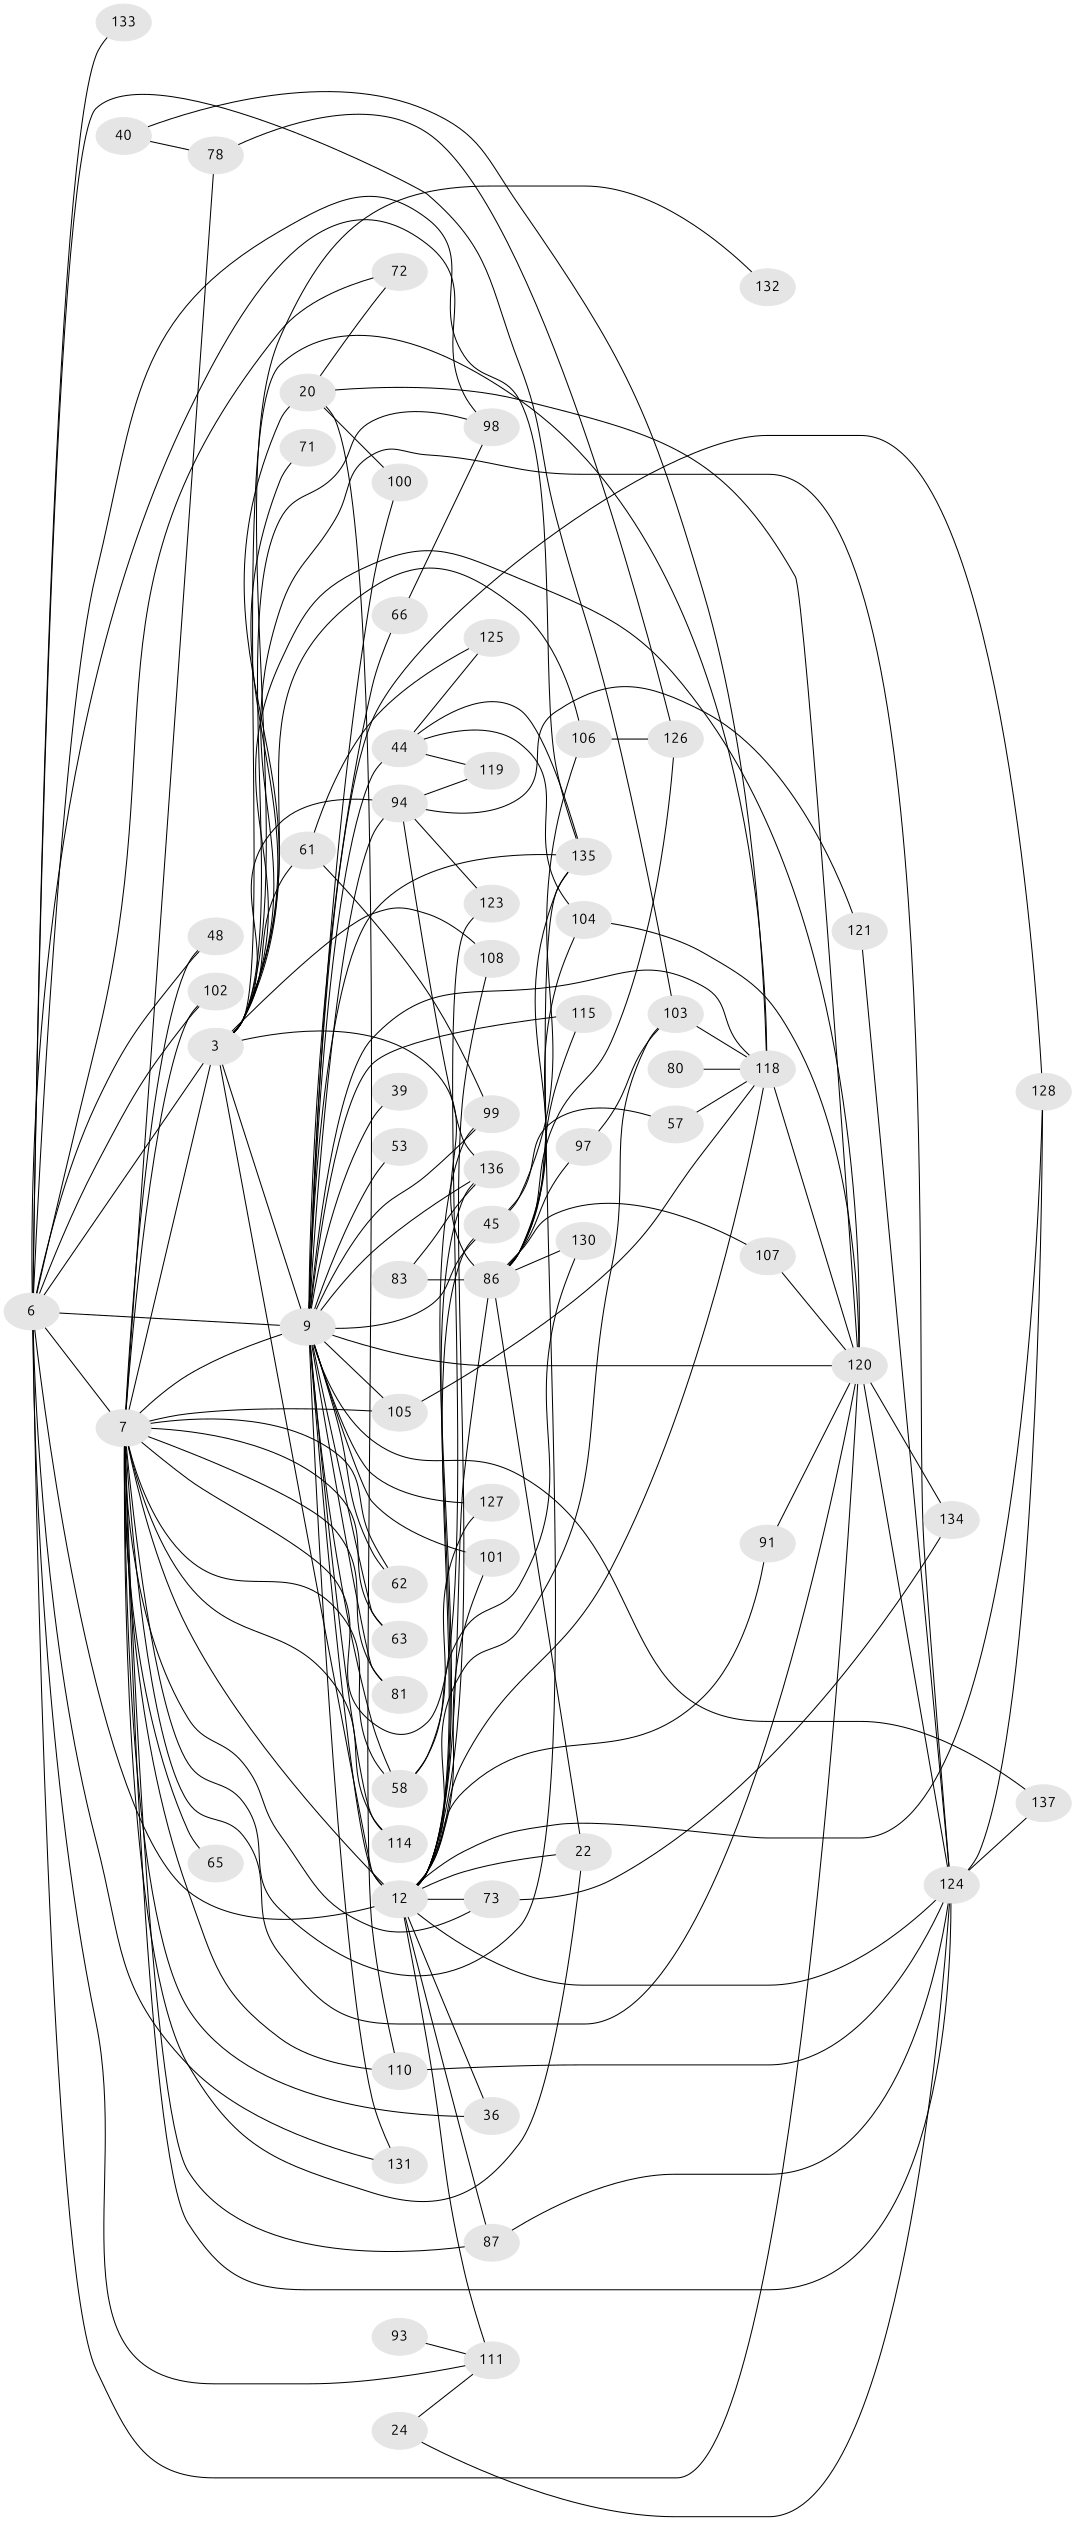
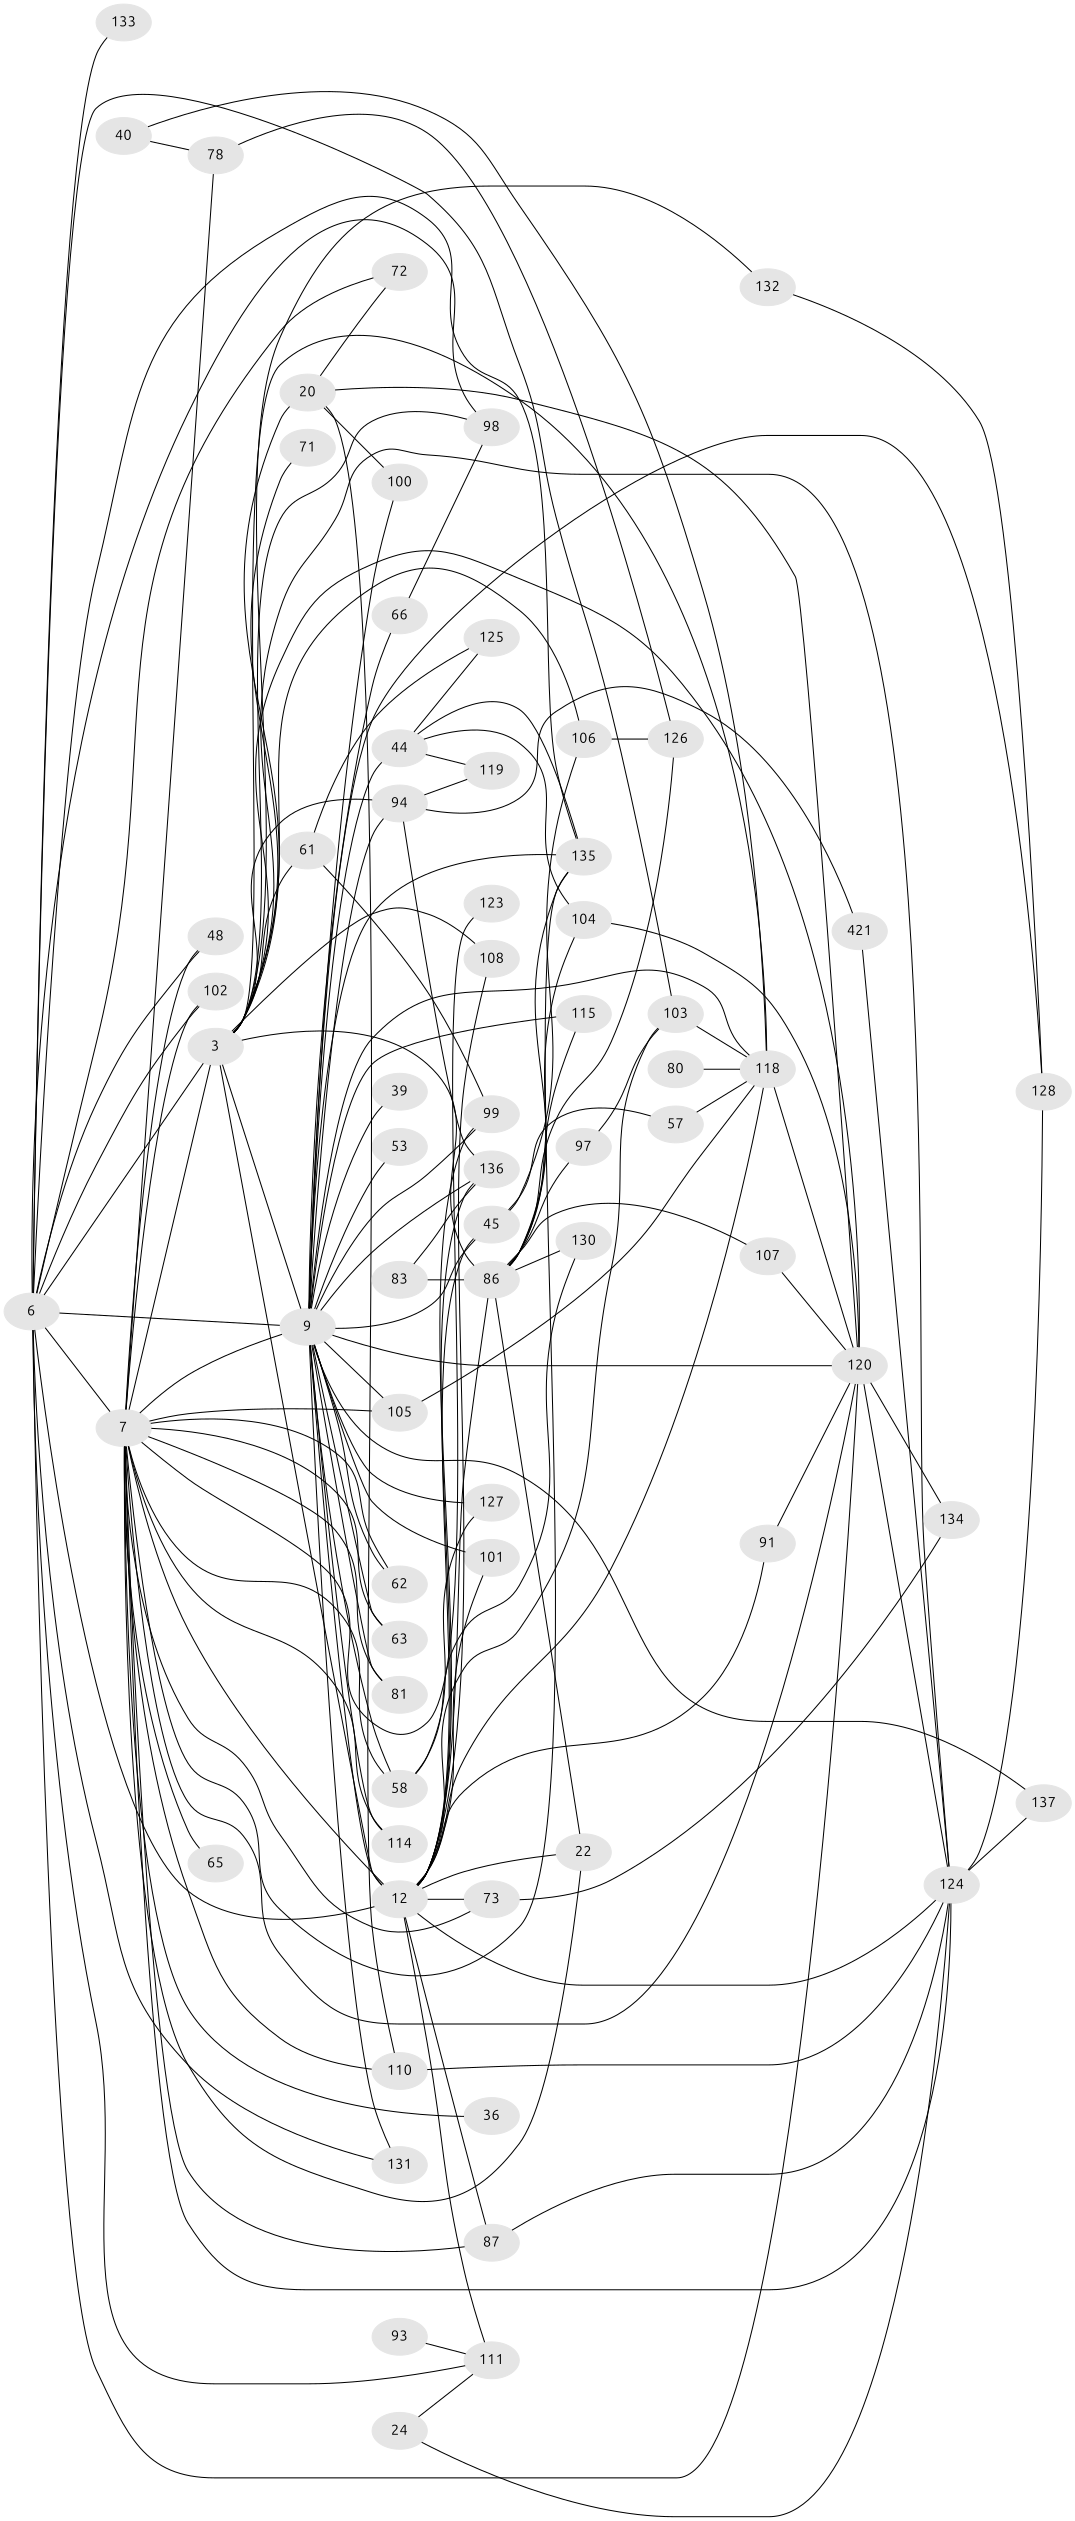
edge "94" -- "123": removed
node "121": label "121" -> "421"
edge "128" -- "12": now "128" -- "132"
edge "12" -- "36": removed
